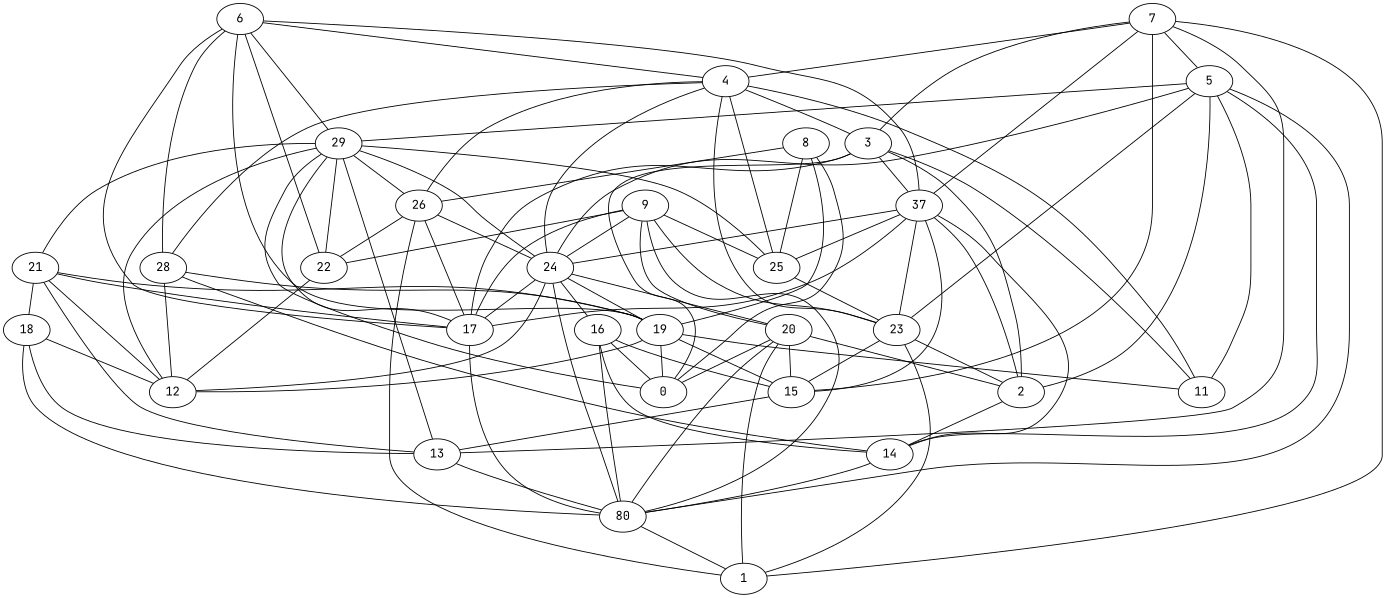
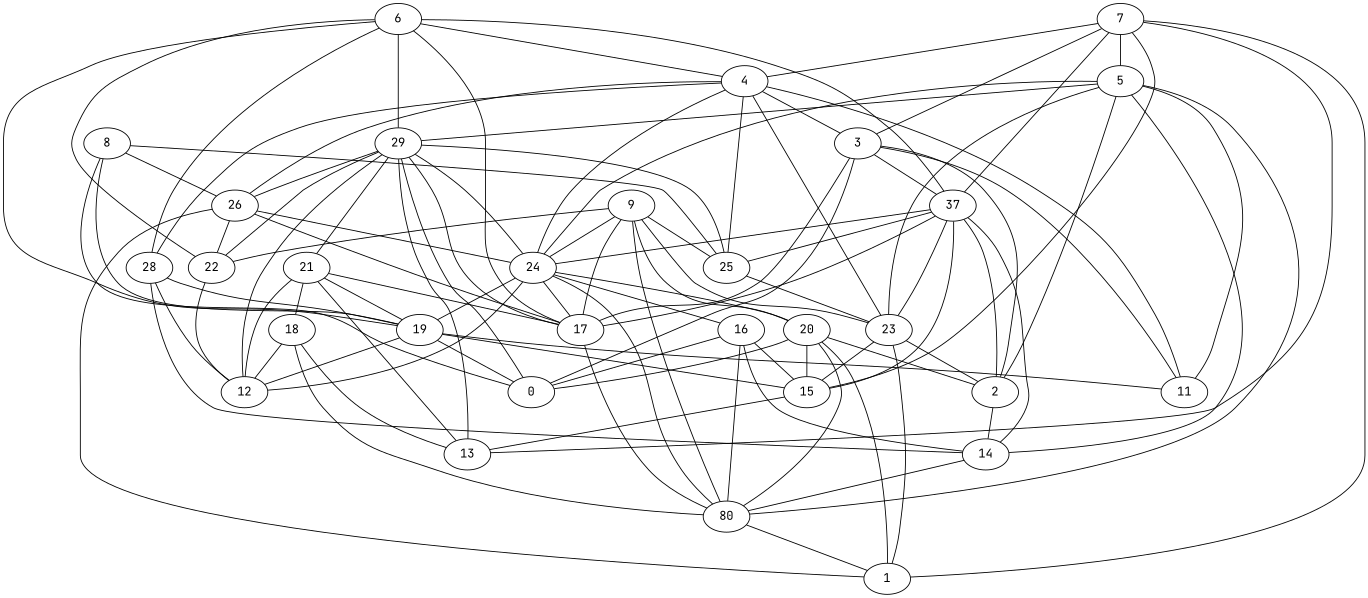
edge "13" -- "80": removed
